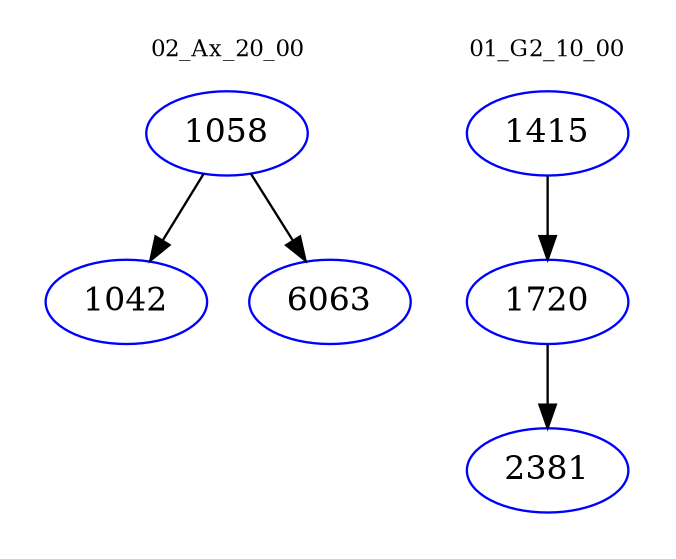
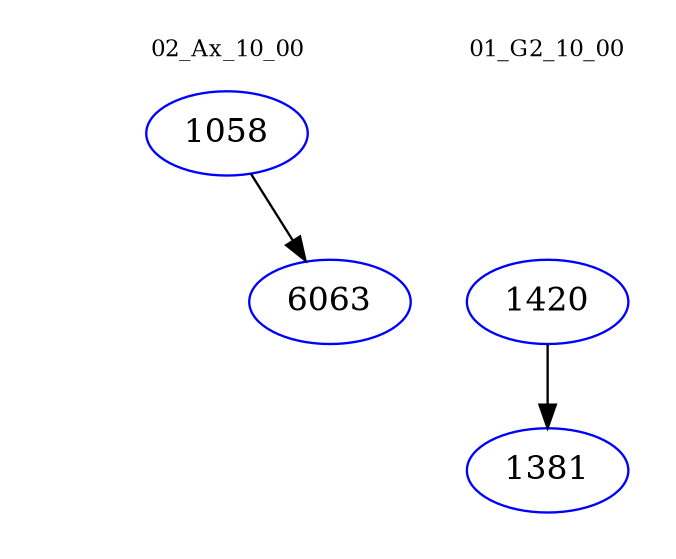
cluster "02_Ax_20_00": label "02_Ax_20_00" -> "02_Ax_10_00"
node "1415": removed
node "1042": removed
node "1720": label "1720" -> "1420"
node "2381": label "2381" -> "1381"
